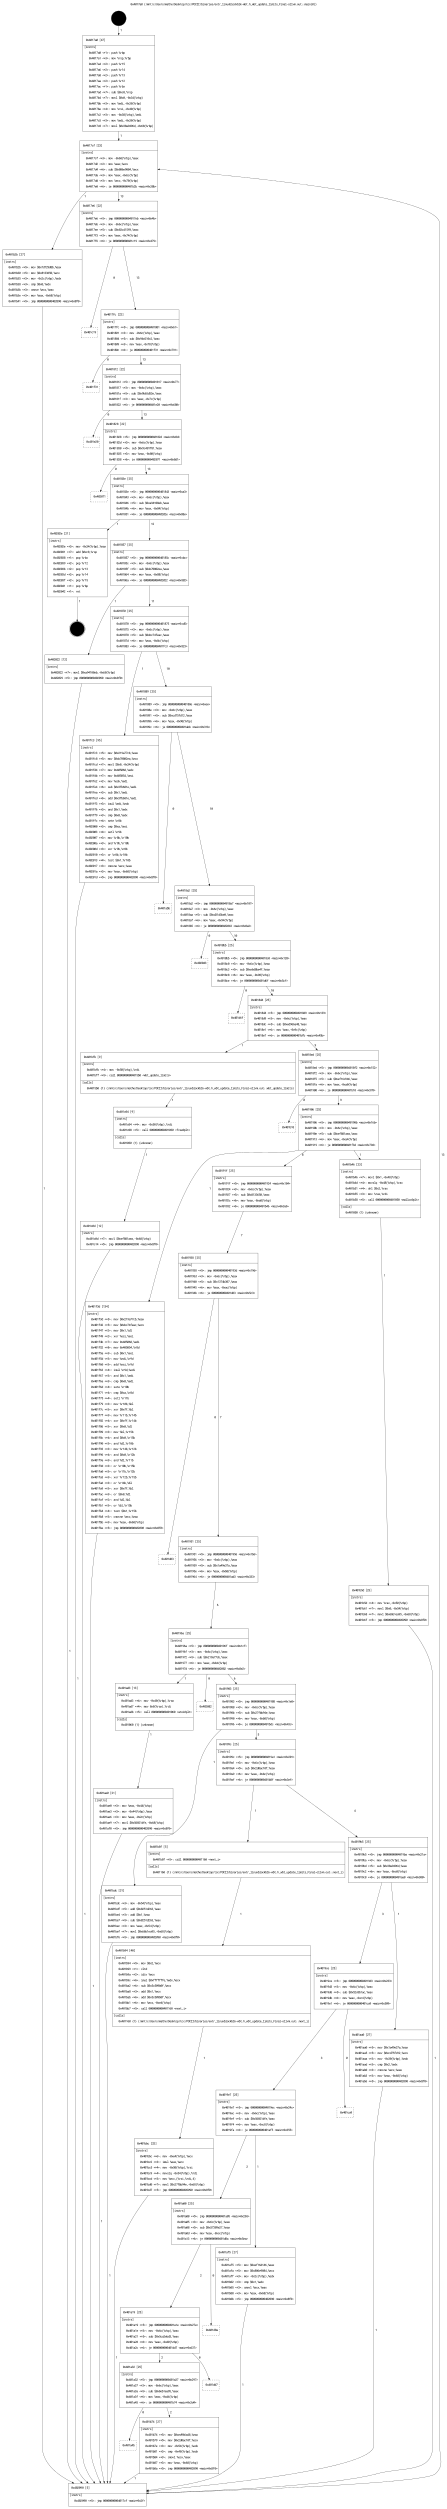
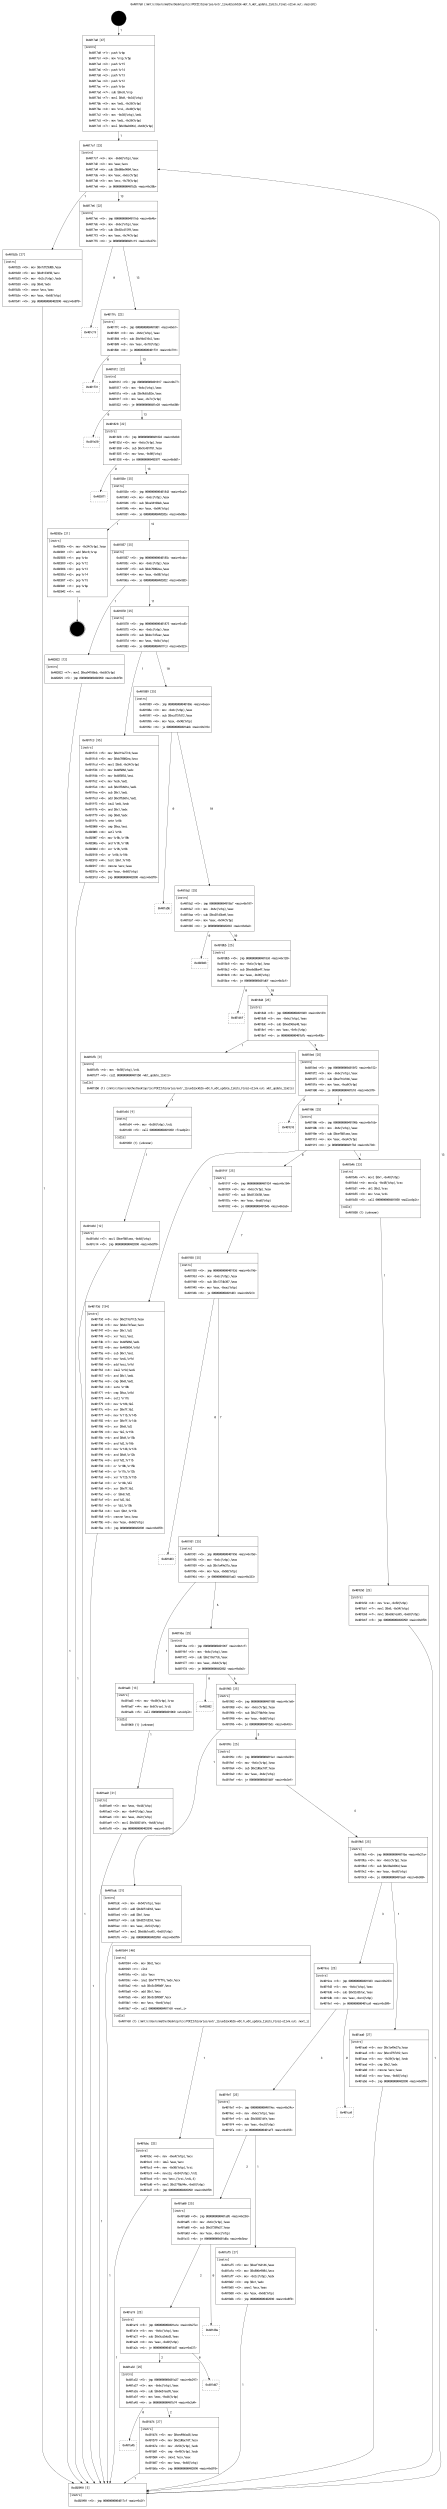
edge "0x40196a [25]" -> "0x401ad3 [13]": now "0x401951 [25]" -> "0x401ad3 [13]"
node "0x401b8f [5]": removed
